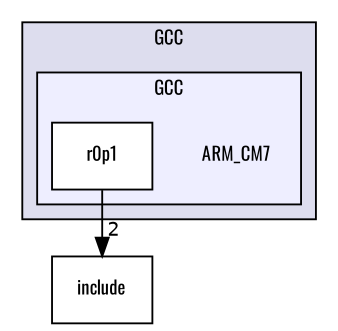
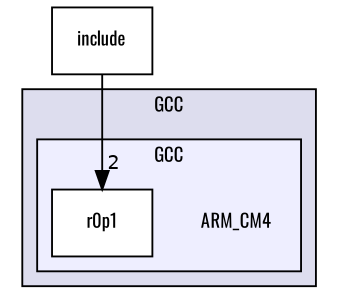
node "ARM_CM7": label "ARM_CM7" -> "ARM_CM4"
edge "r0p1" -> "include": reversed
